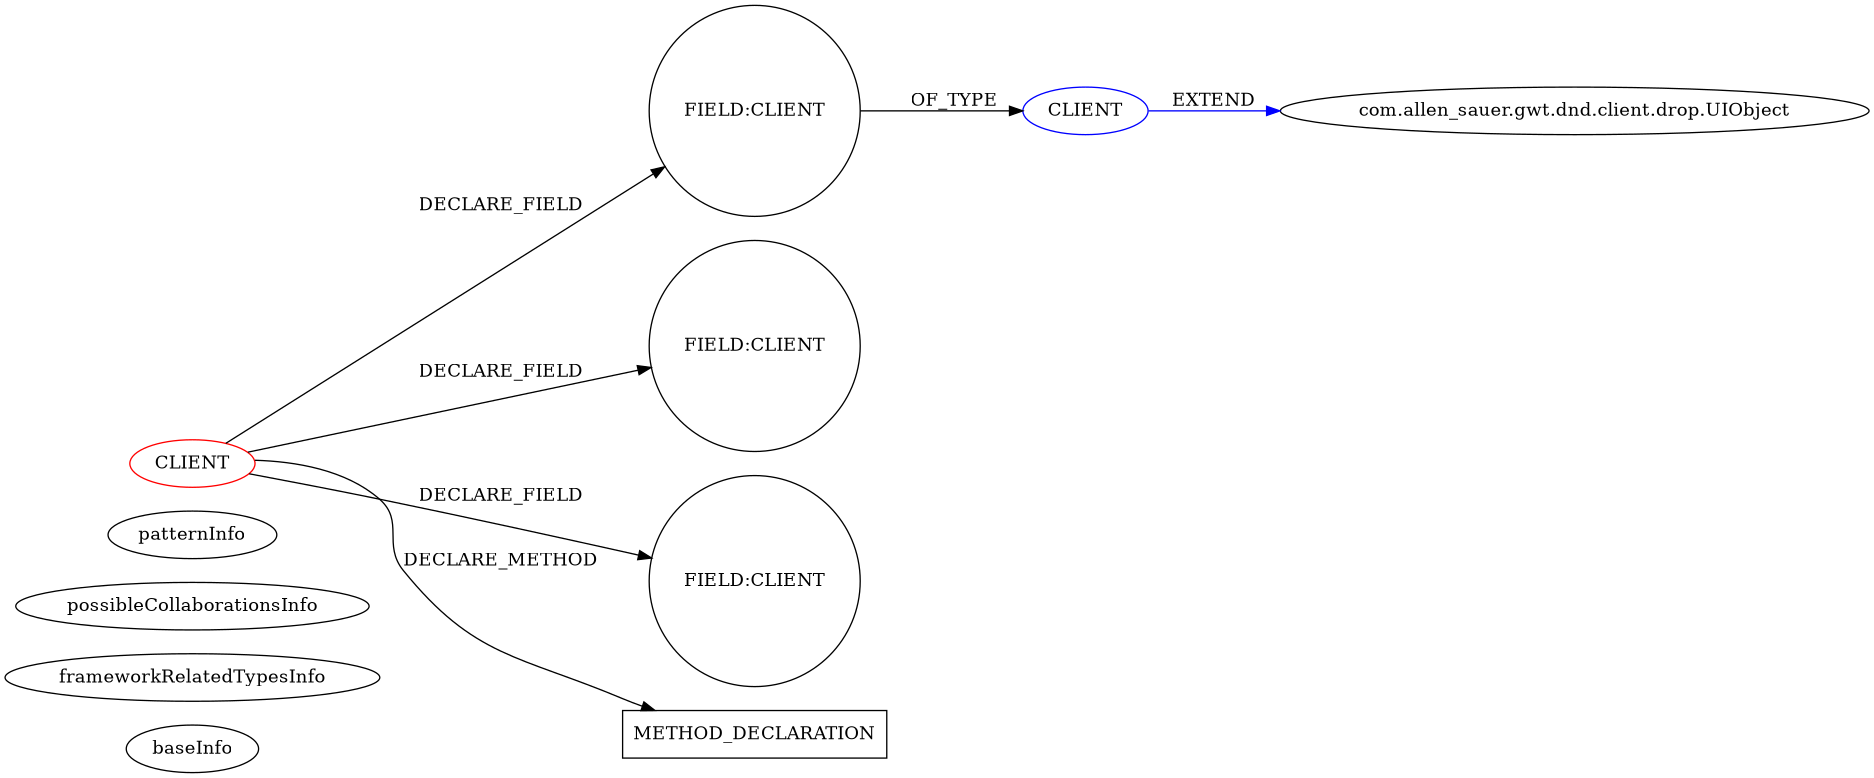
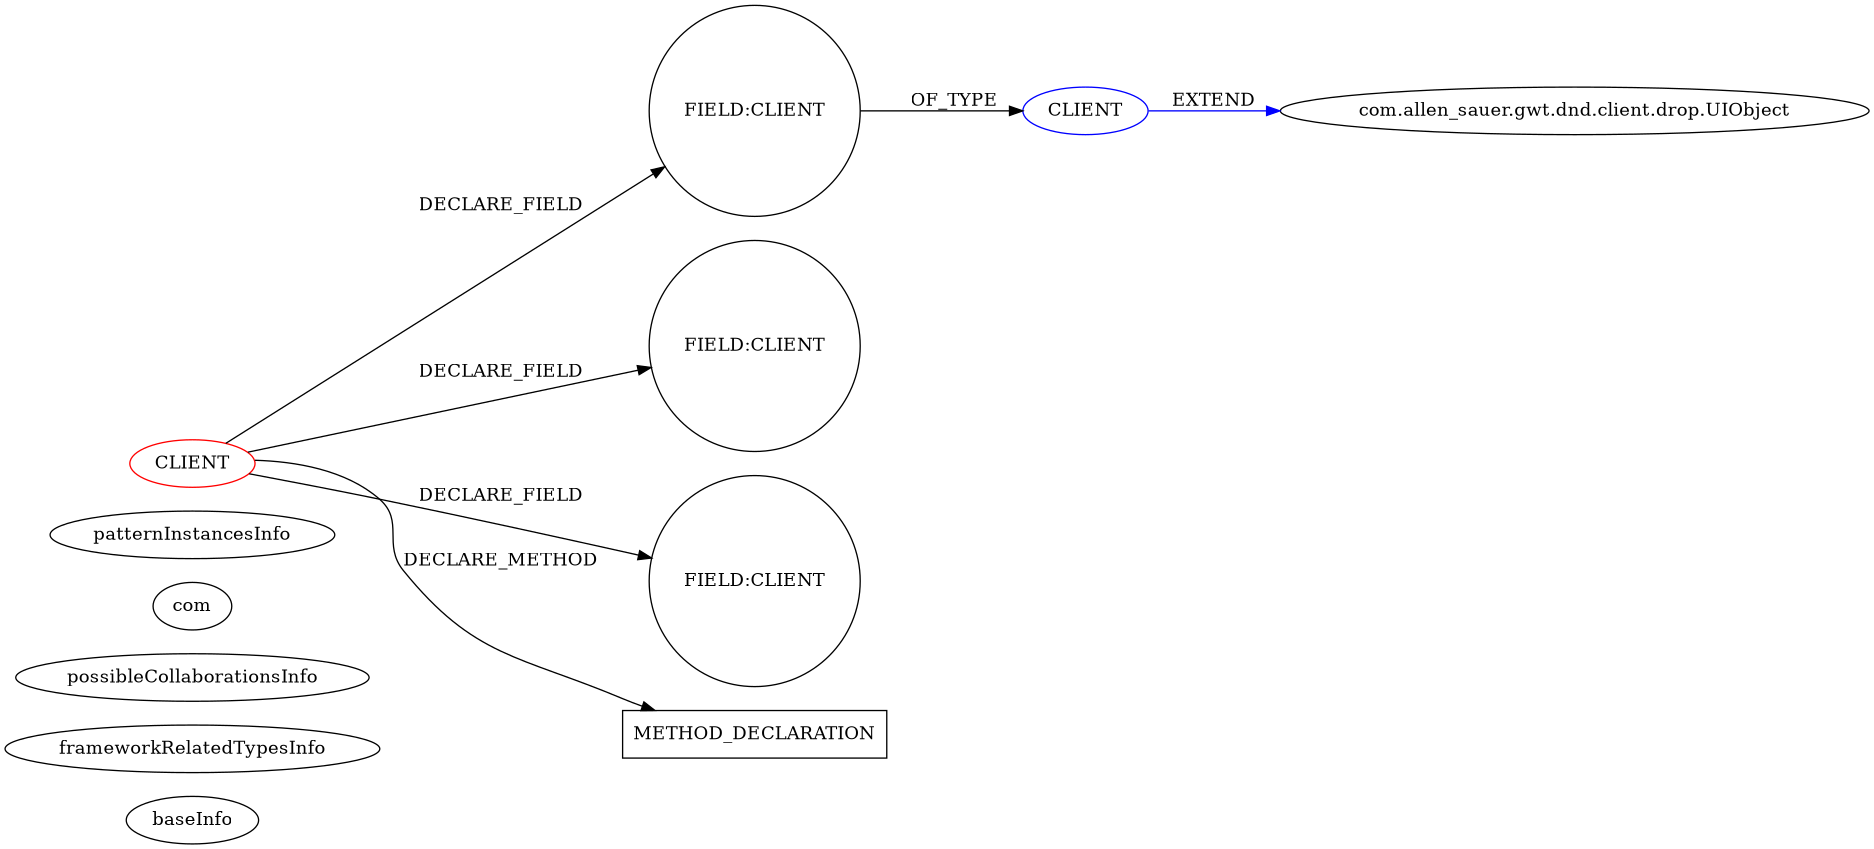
node "patternInstancesInfo": added
node "patternInfo": label "patternInfo" -> "com"
